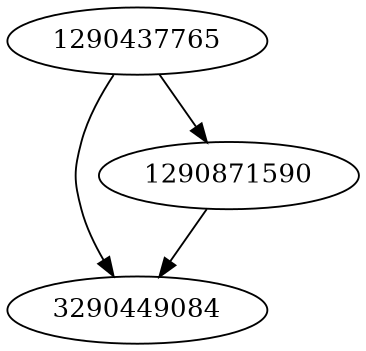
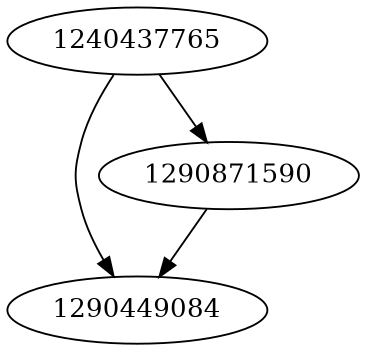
node "1290437765": label "1290437765" -> "1240437765"
node "3290449084": label "3290449084" -> "1290449084"
